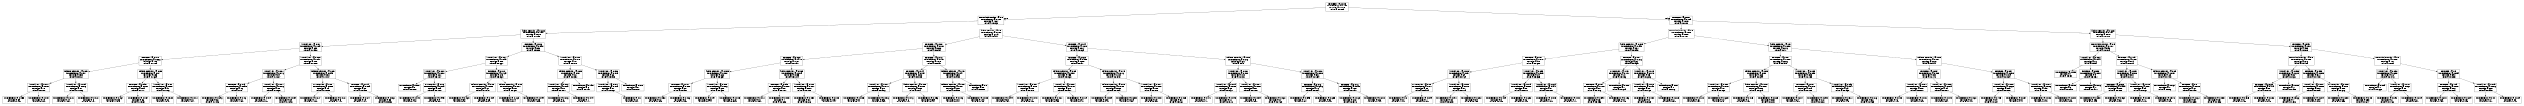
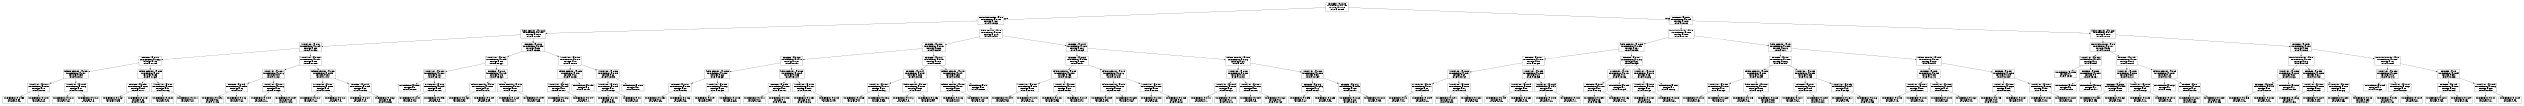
node "squared_error = 0.107 samples = 37 value = 13.096": added
